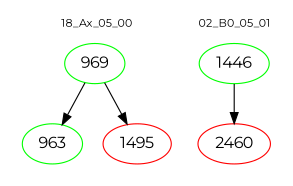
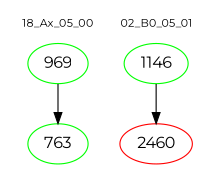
node "1446": label "1446" -> "1146"
node "963": label "963" -> "763"
node "1495": removed
